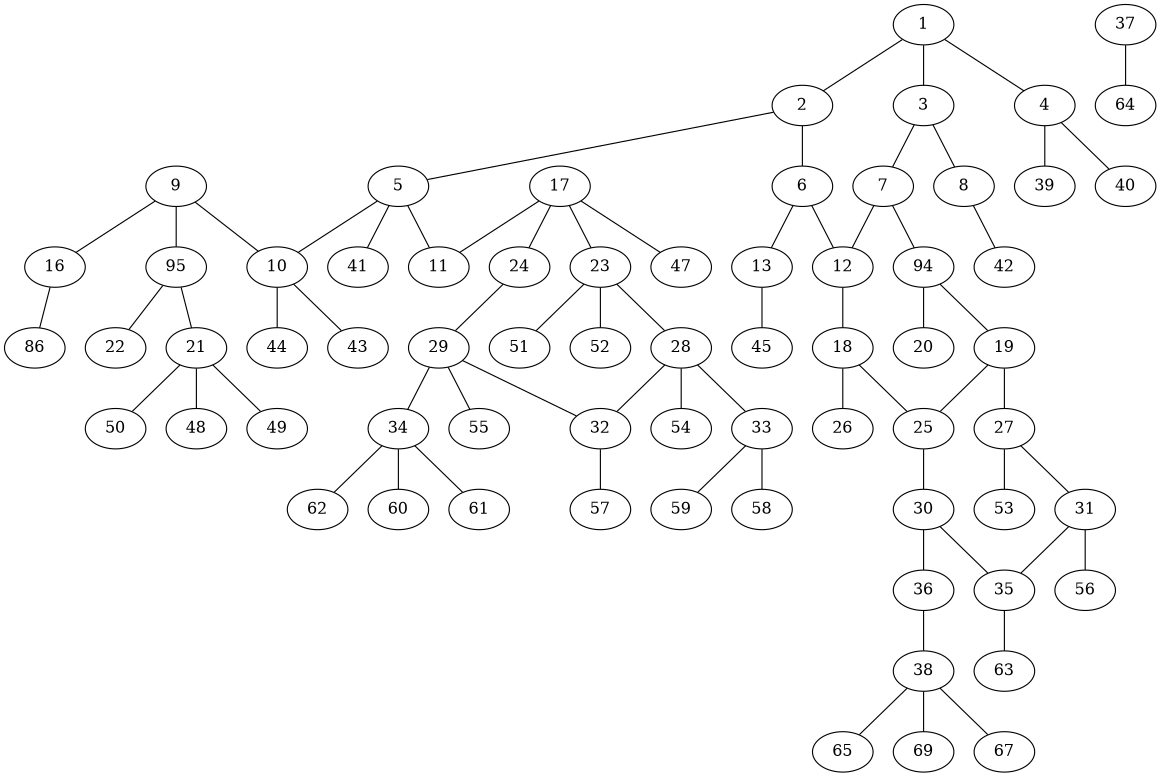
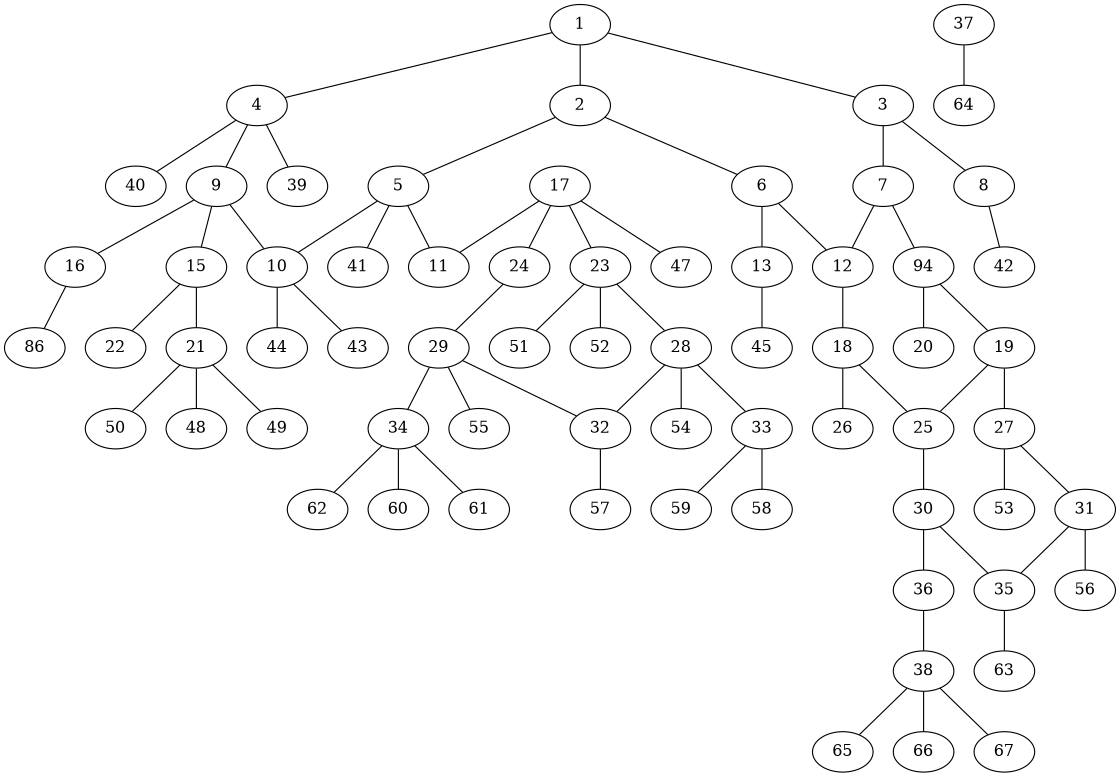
edge "4" -- "9": added
node "95": label "95" -> "15"
node "69": label "69" -> "66"
